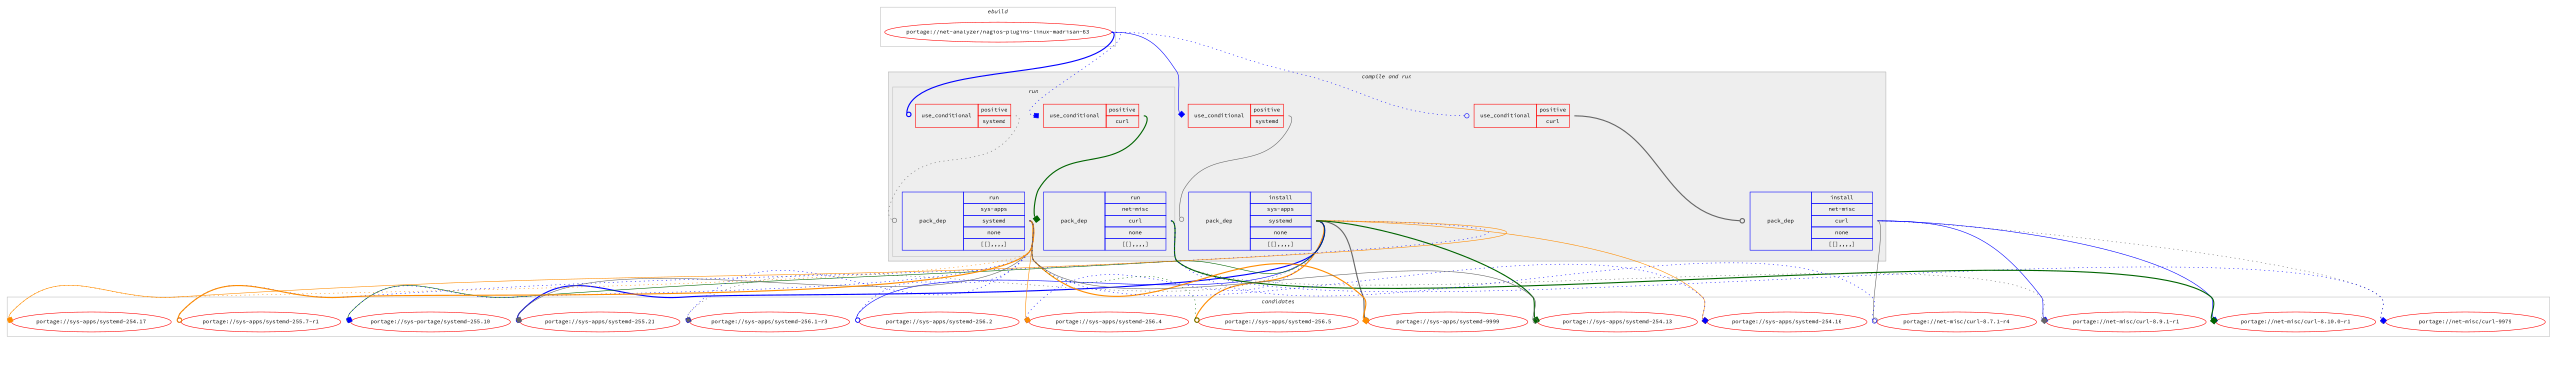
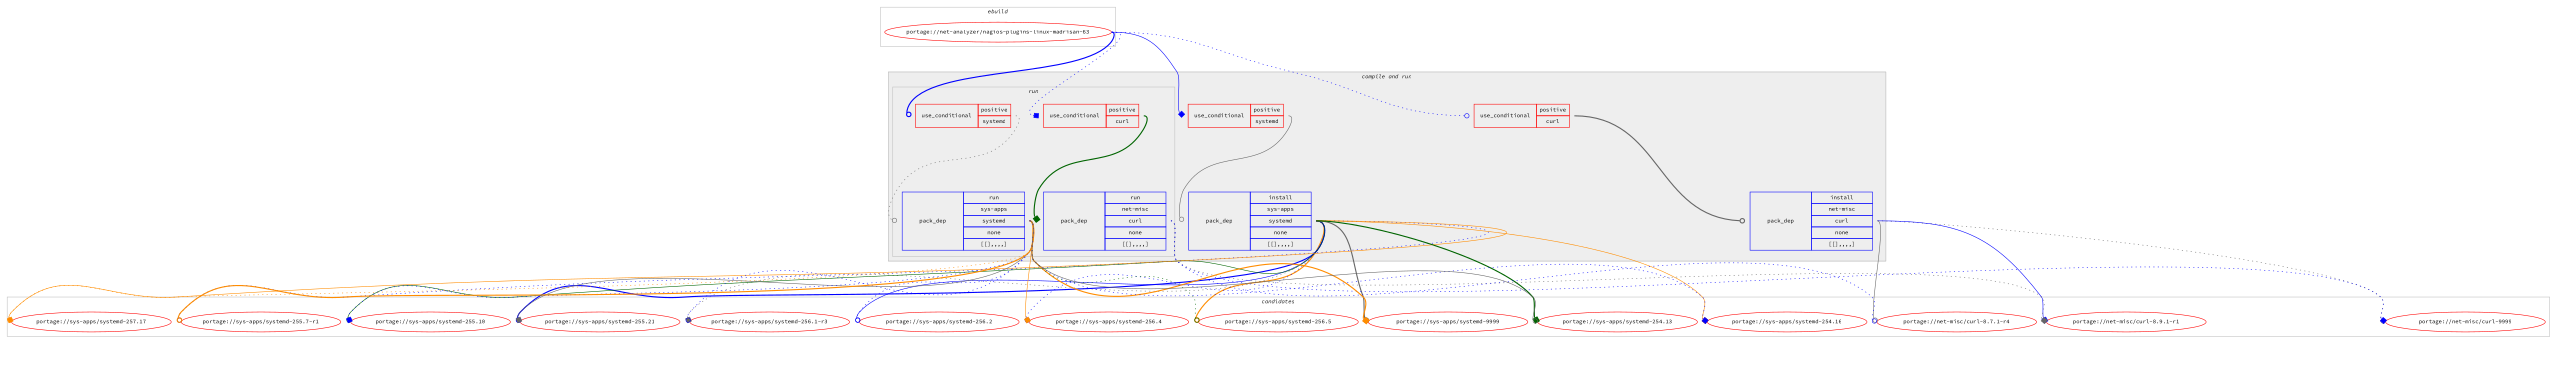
node "portage://sys-apps/systemd-254.17": label "portage://sys-apps/systemd-254.17" -> "portage://sys-apps/systemd-257.17"
node "portage://sys-portage/systemd-255.10": label "portage://sys-portage/systemd-255.10" -> "portage://sys-apps/systemd-255.10"
node "portage://net-misc/curl-8.10.0-r1": removed
node "portage://net-misc/curl-9979": label "portage://net-misc/curl-9979" -> "portage://net-misc/curl-9999"
